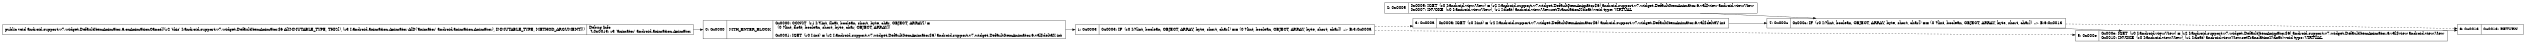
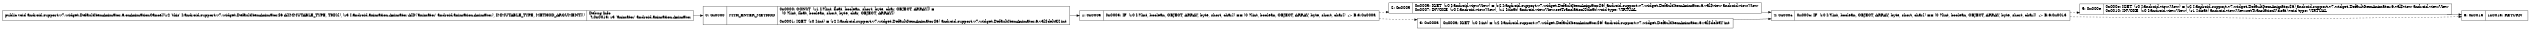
edge "4: 0x000c" -> "5: 0x000e": style solid -> dashed
node "6: 0x0013": text "0x0013: RETURN" -> "1x0013: RETURN"
node "0: 0x0000": text "MTH_ENTER_BLOCK" -> "MTH_ENTER_METHOD"
edge "1: 0x0003" -> "5: 0x000e": now "1: 0x0003" -> "2: 0x0005"
